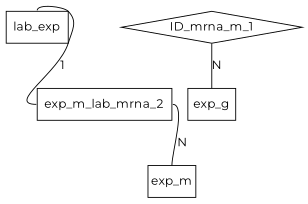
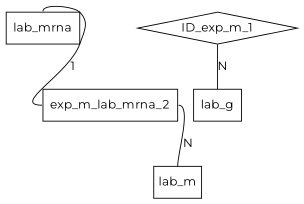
node "lab_exp": label "lab_exp" -> "lab_mrna"
node "ID_mrna_m_1": label "ID_mrna_m_1" -> "ID_exp_m_1"
node "exp_g": label "exp_g" -> "lab_g"
node "exp_m": label "exp_m" -> "lab_m"
